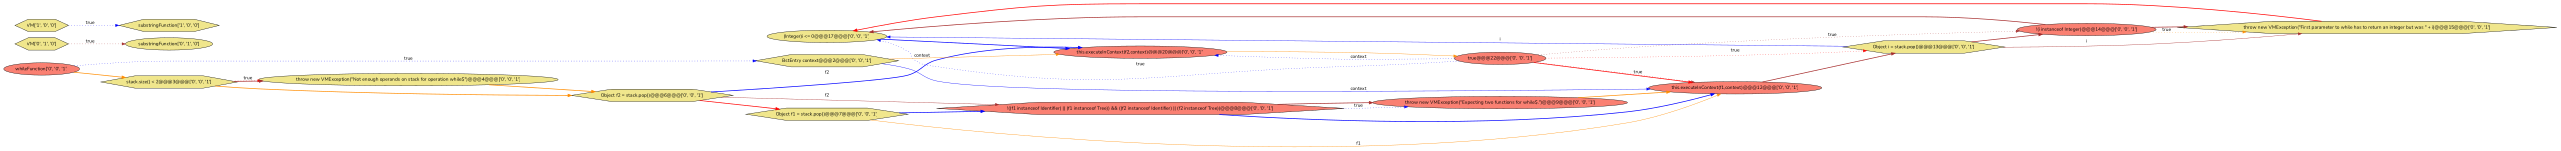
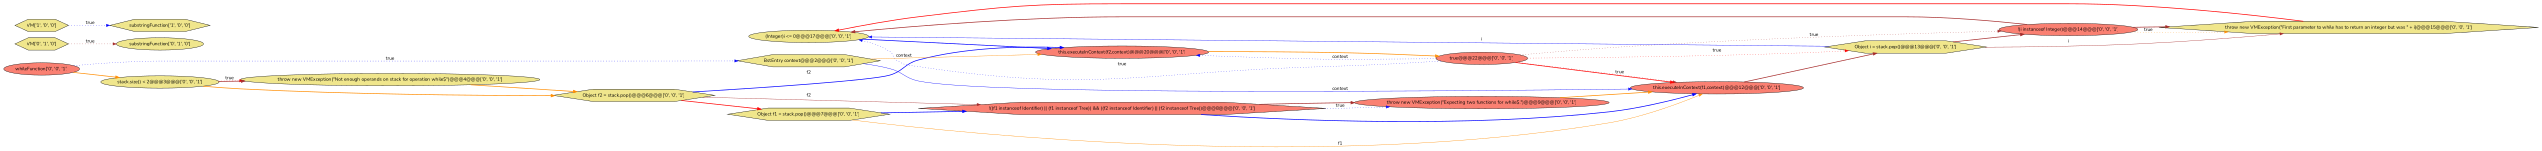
edge "this.executeInContext(f2,context)@@@20@@@['0', '0', '1']" -> "true@@@22@@@['0', '0', '1']": style solid -> bold
node "stack.size() < 2@@@3@@@['0', '0', '1']": shape hexagon -> ellipse
